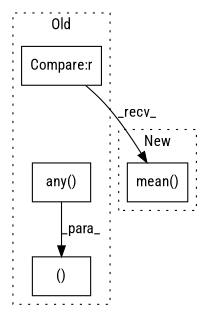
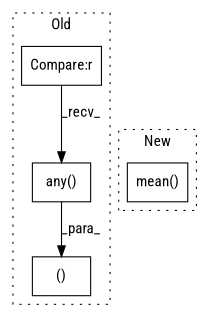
edge "Compare:r" -> "mean()": now "Compare:r" -> "any()"
